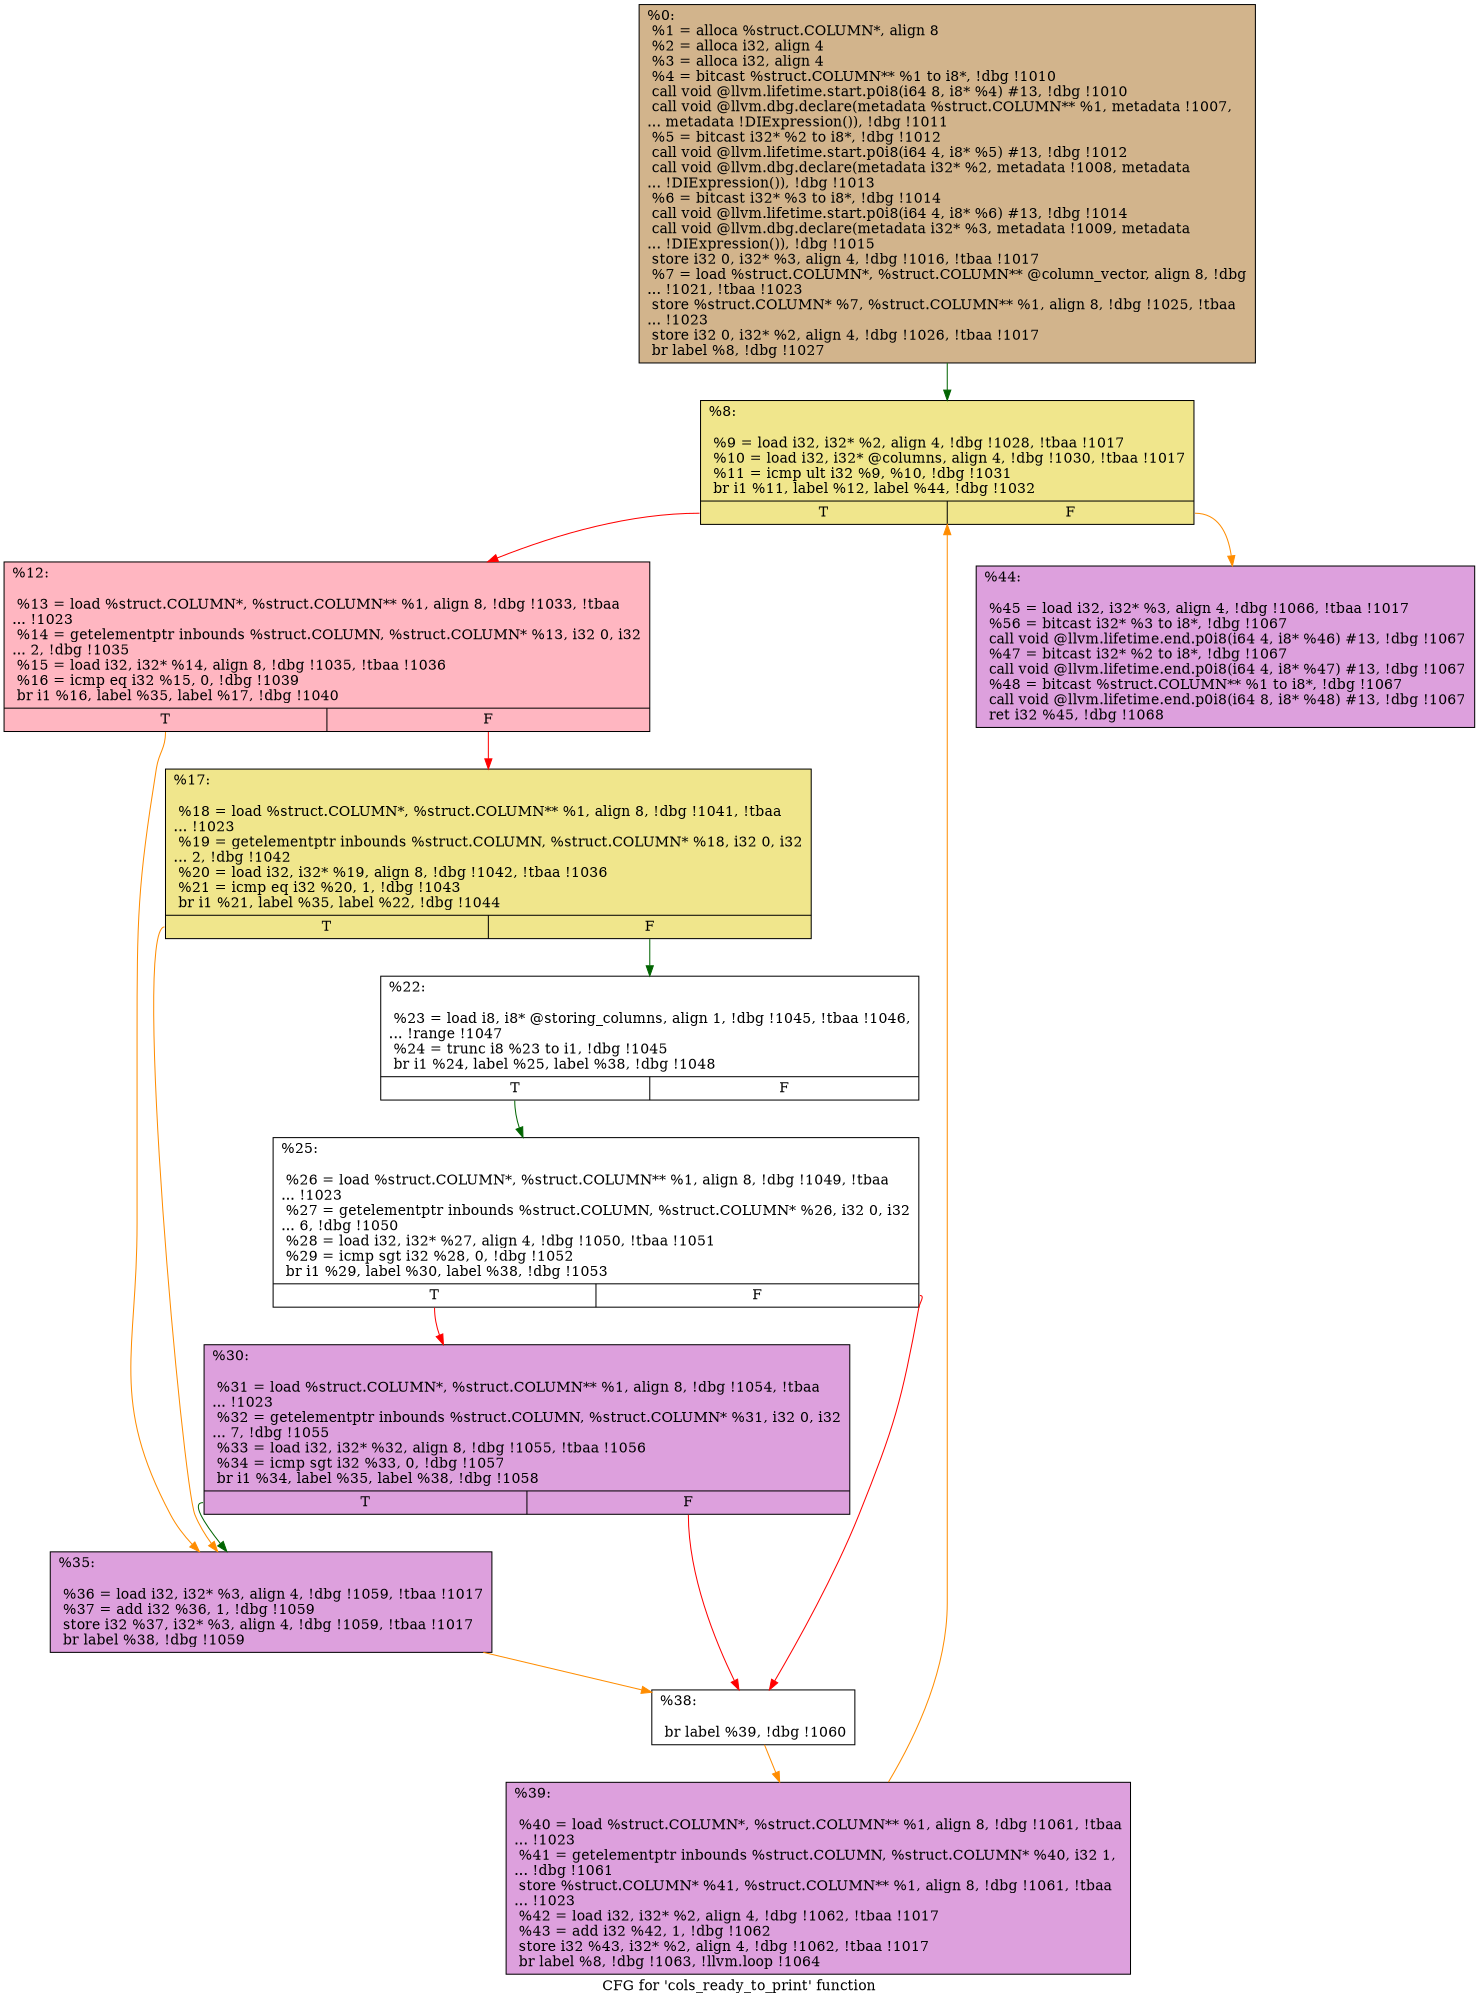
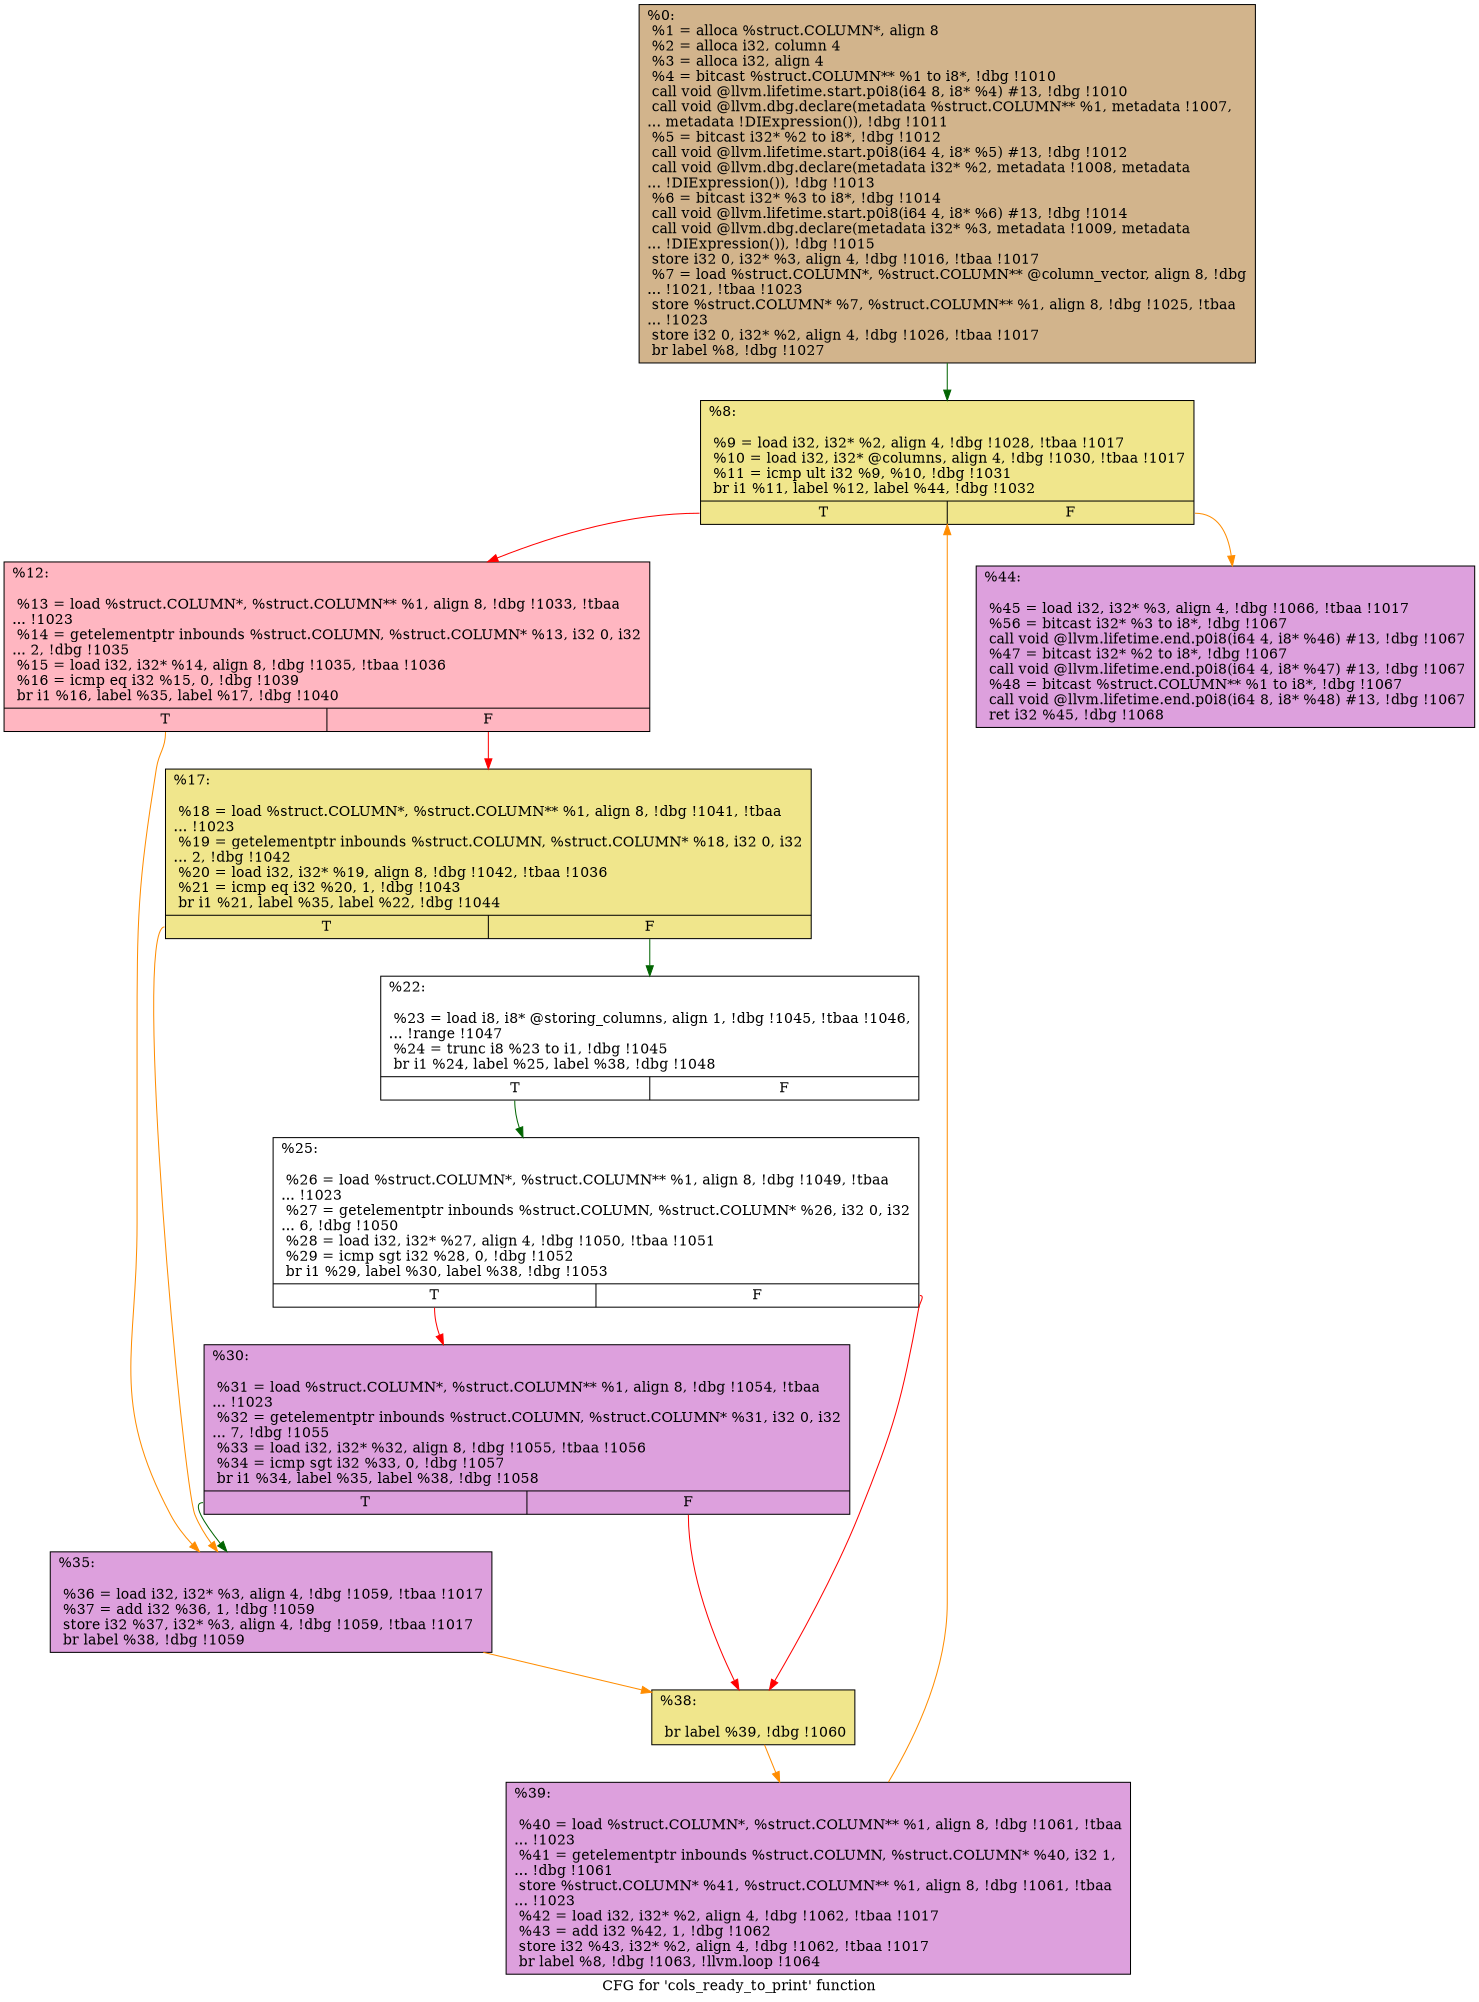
node "%0:": text "%2 = alloca i32, align 4" -> "%2 = alloca i32, column 4"
node "%38:": fillcolor white -> khaki
